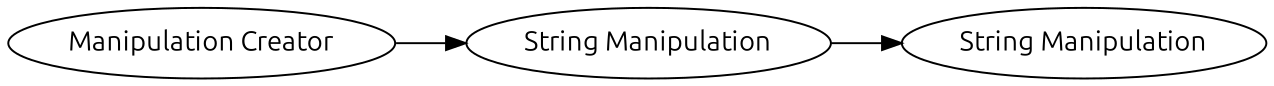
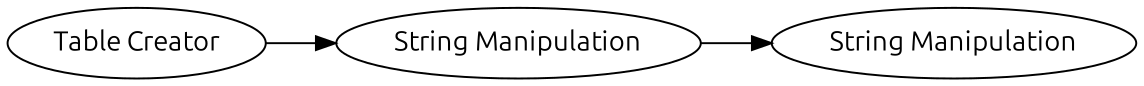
node "Manipulation Creator": label "Manipulation Creator" -> "Table Creator"
